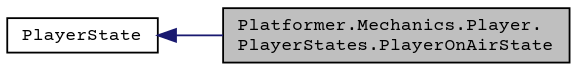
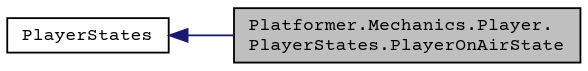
node "PlayerState": label "PlayerState" -> "PlayerStates"
